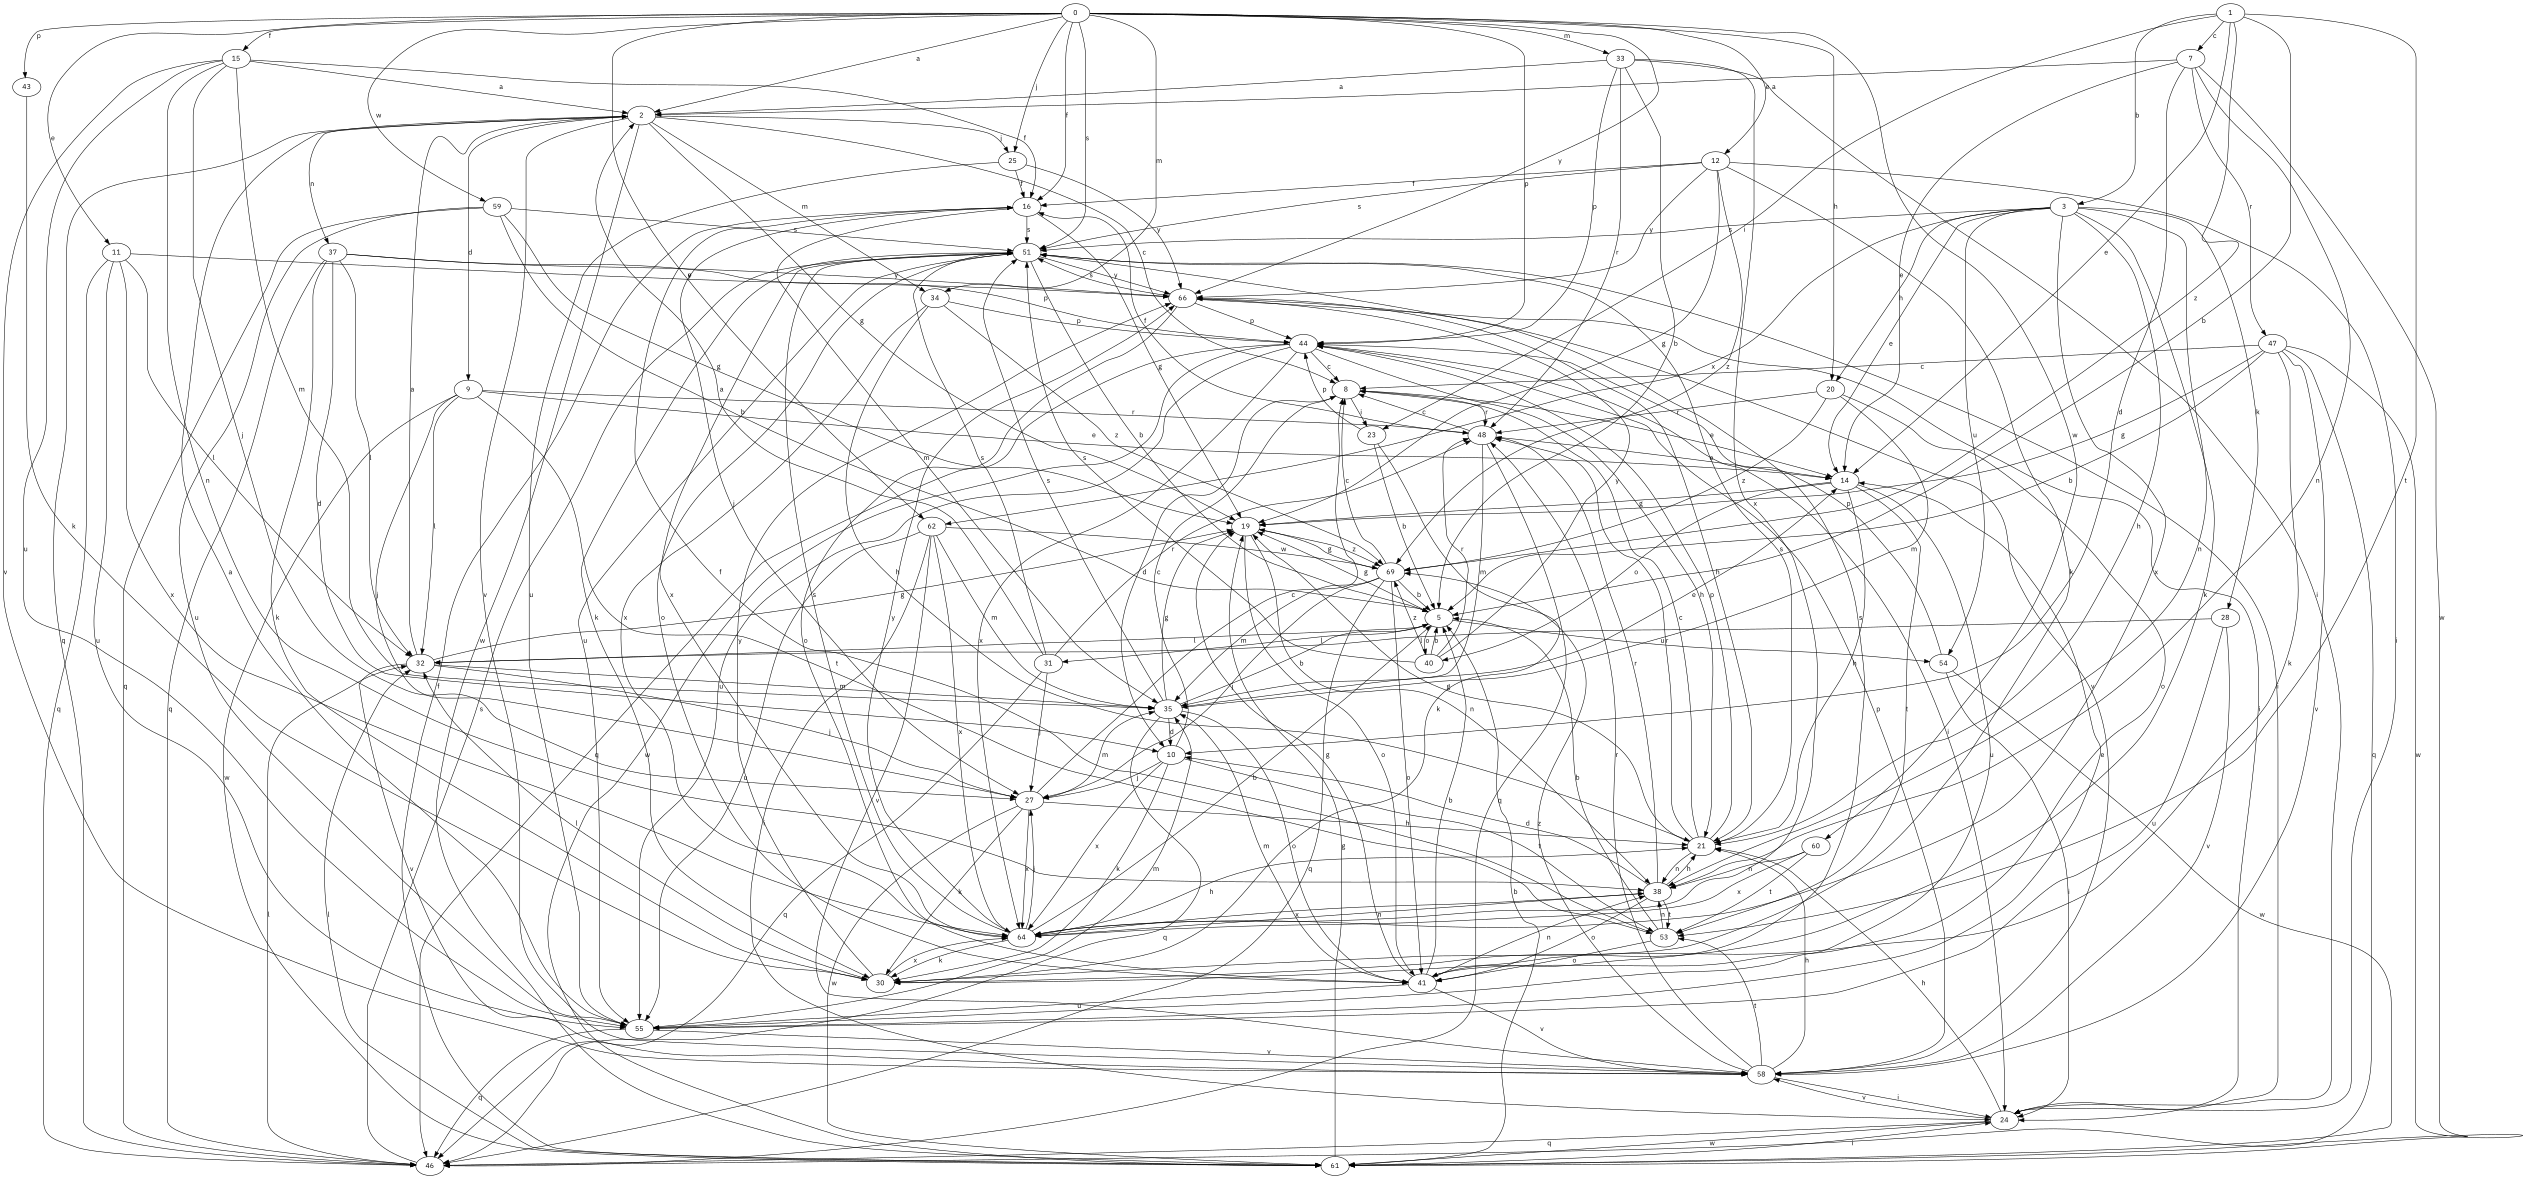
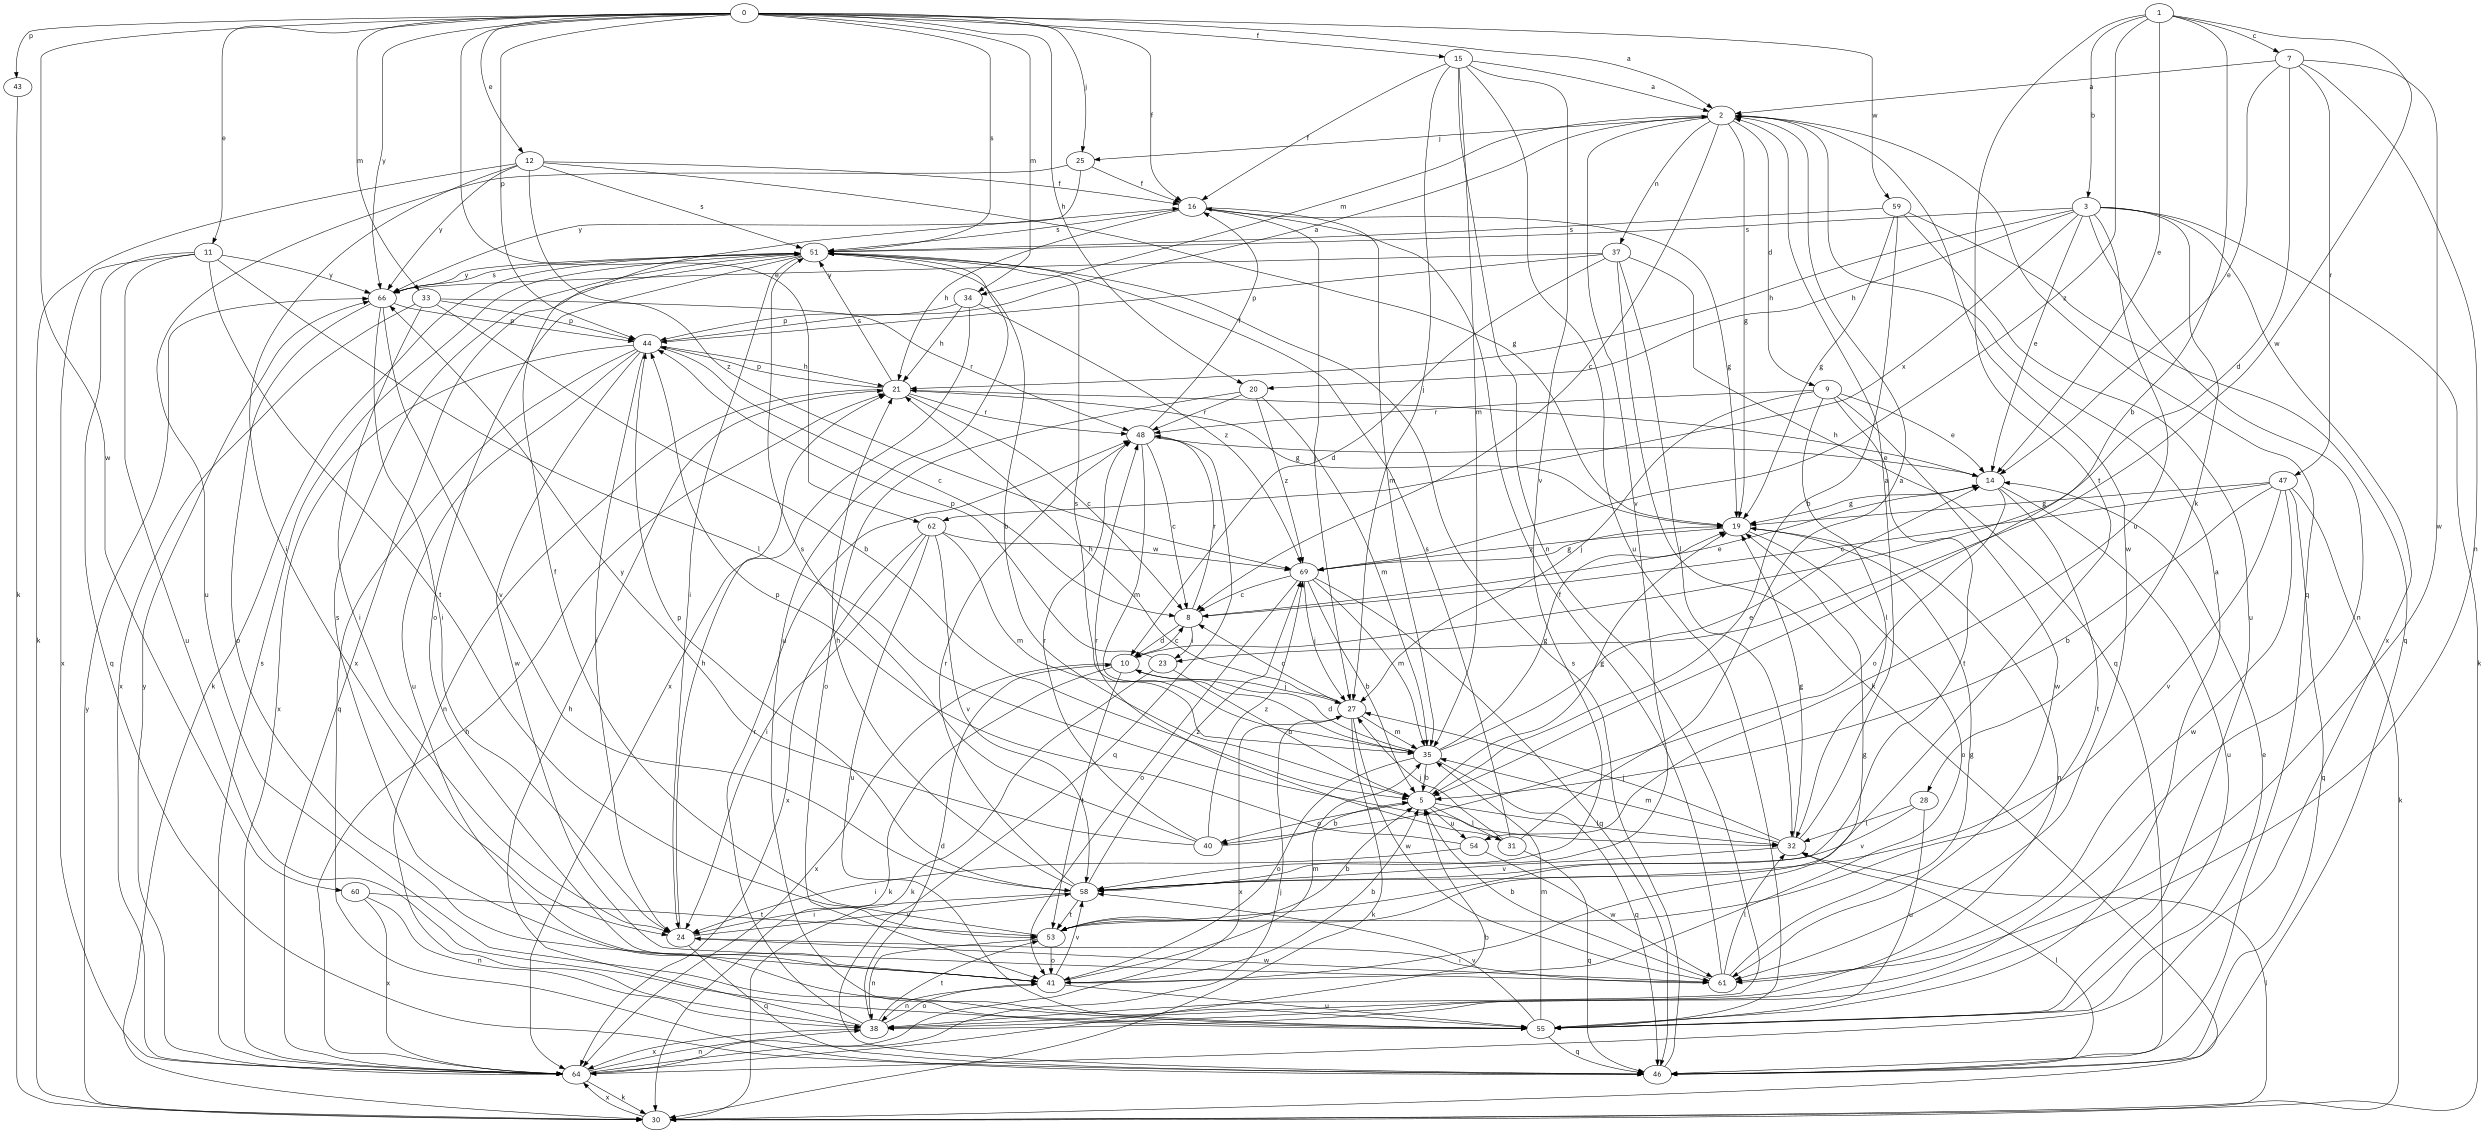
edge "33" -> "2": now "44" -> "2"
edge "1" -> "23": label "i" -> "w"
edge "66" -> "21": now "16" -> "21"
edge "11" -> "53": added, label "t"
